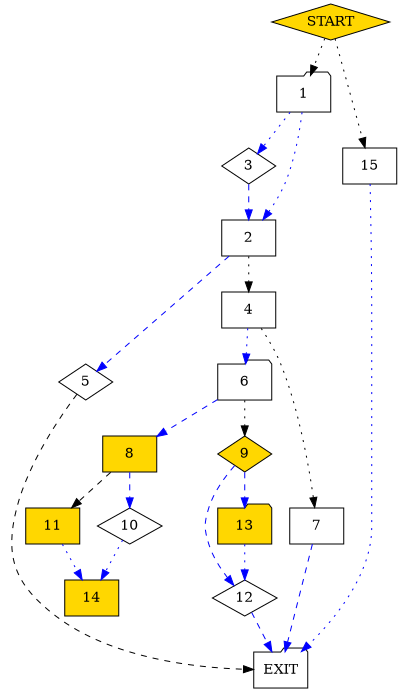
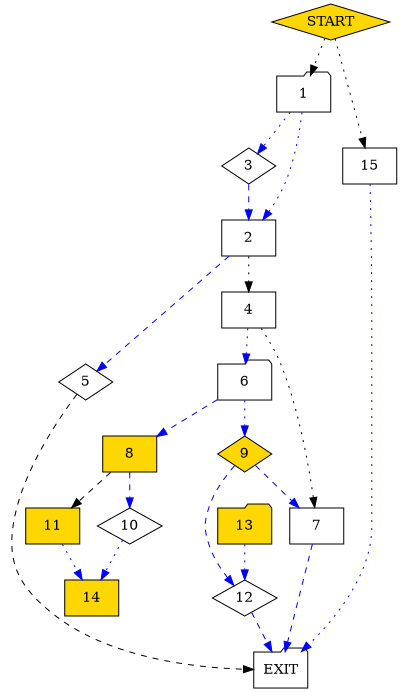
edge "6" -> "9": color black -> blue
edge "9" -> "13": now "9" -> "7"
